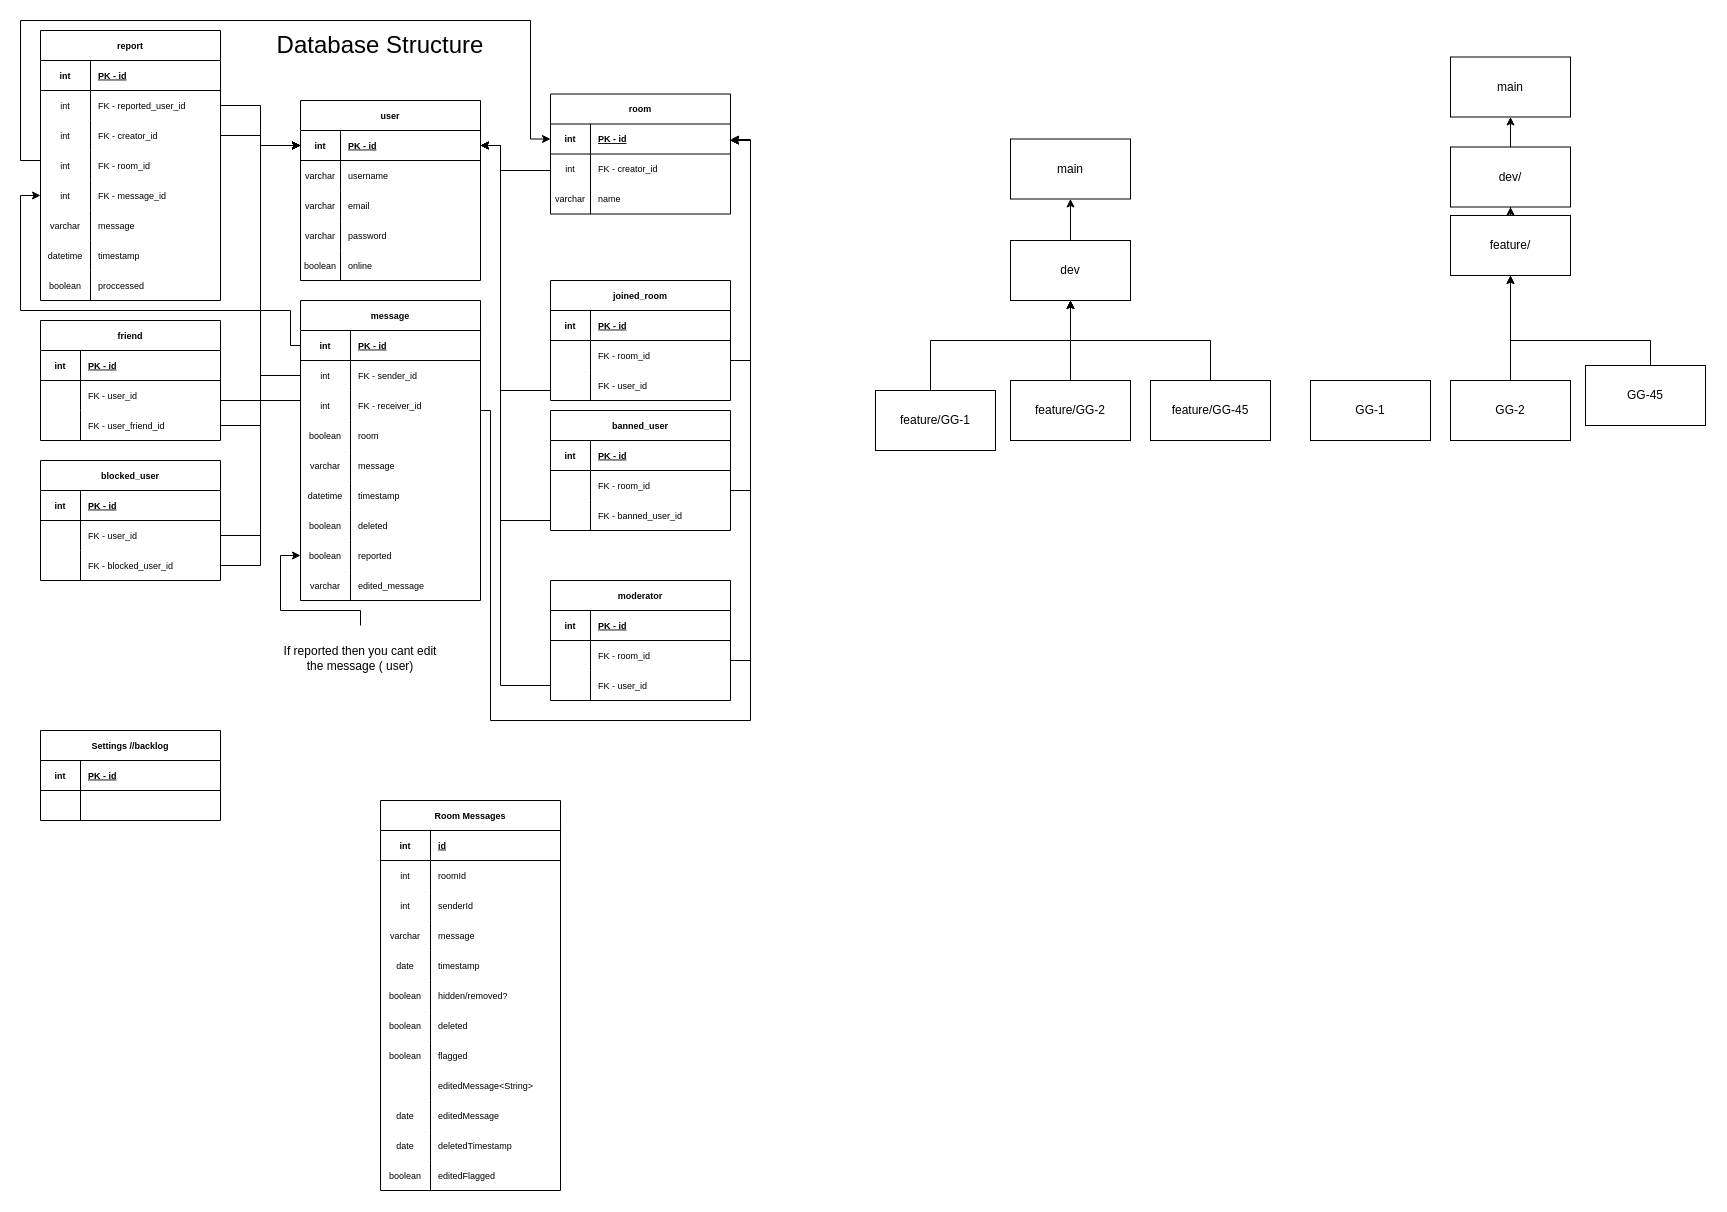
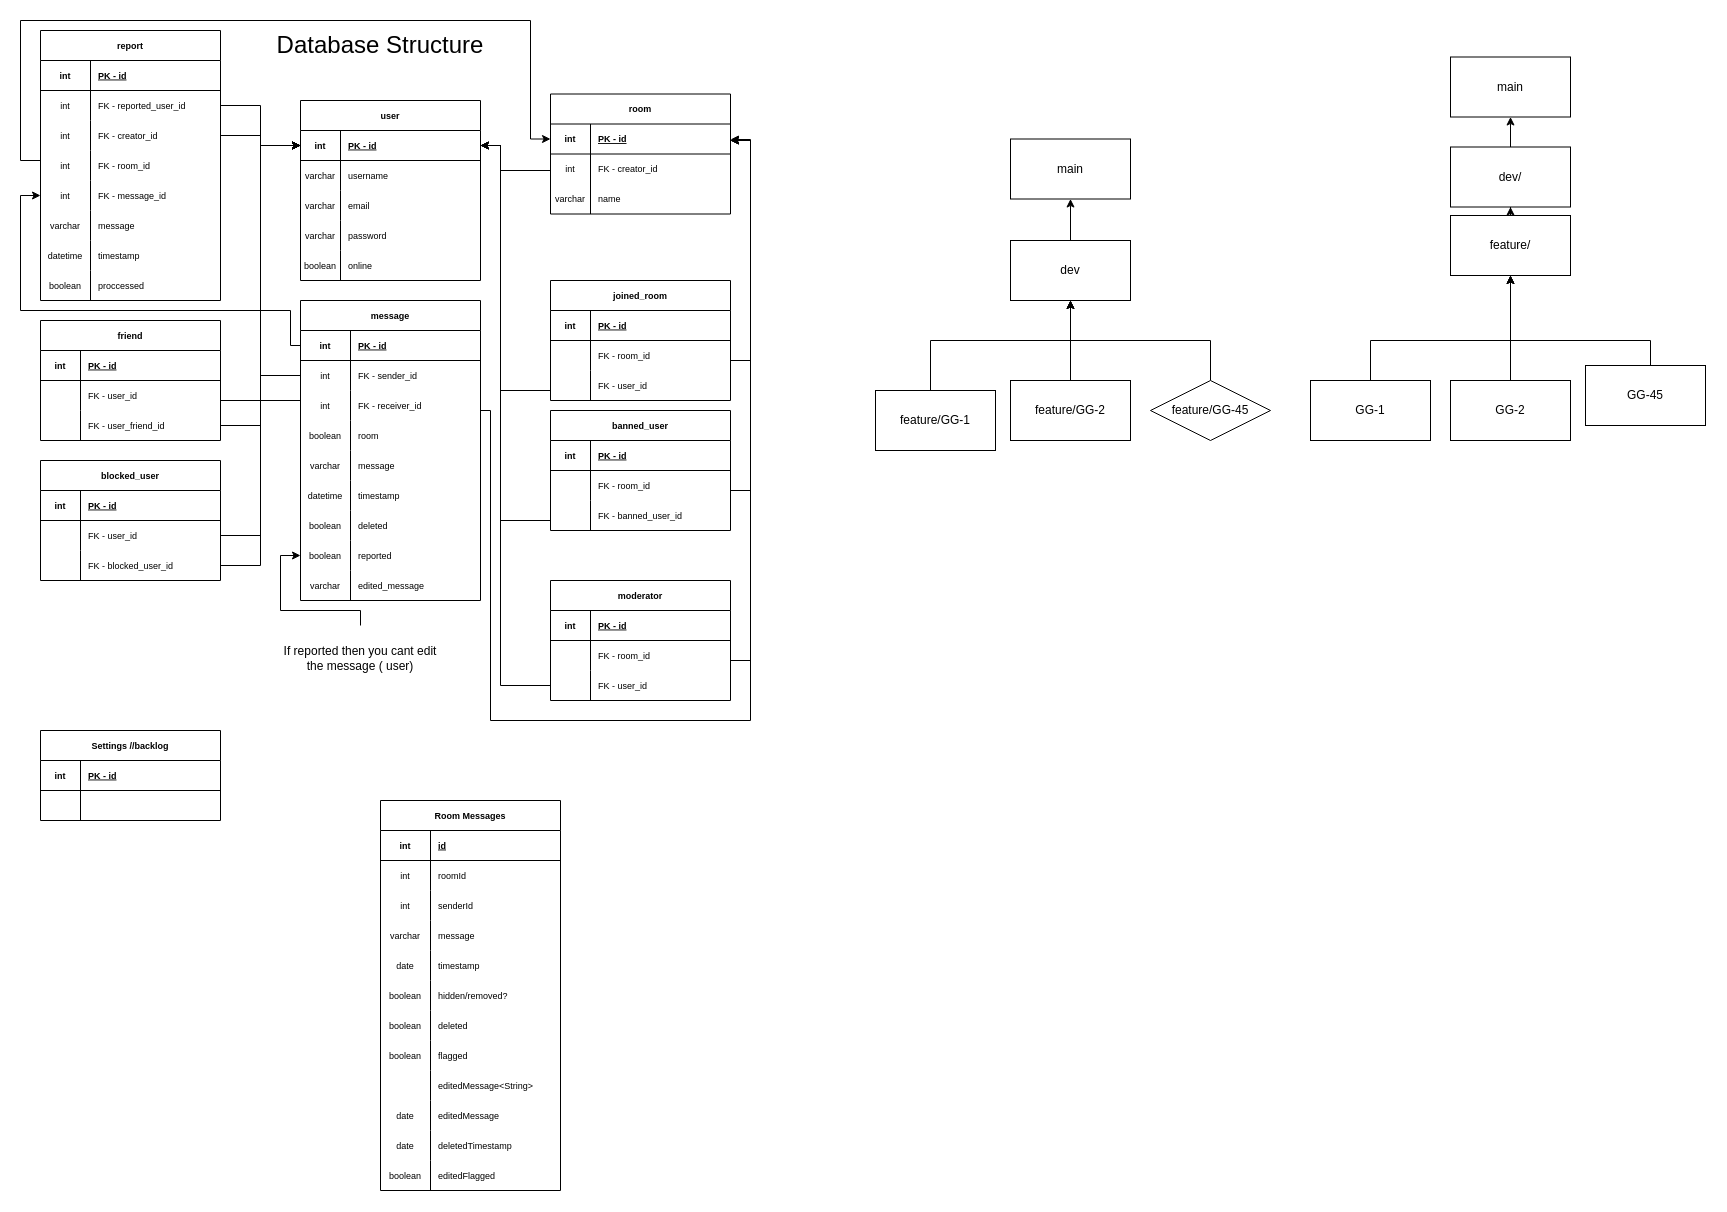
edge "GG-1" -> "feature/": added
node "feature/GG-45": shape rectangle -> diamond
